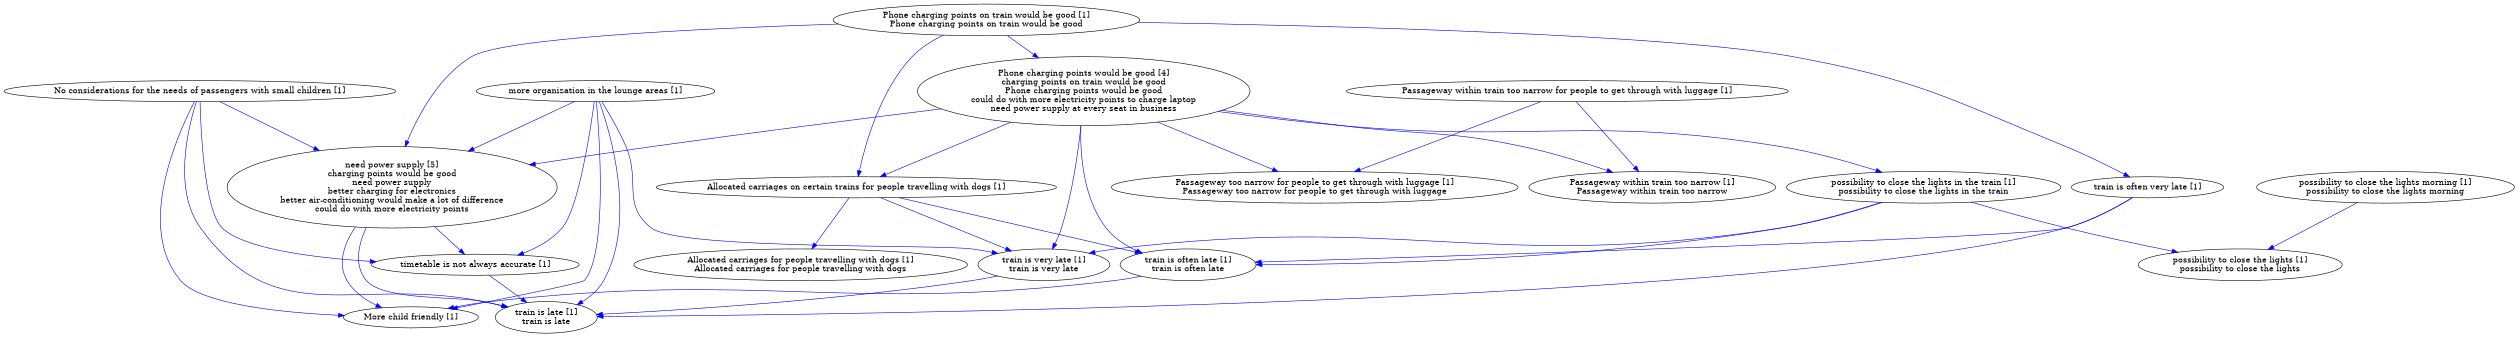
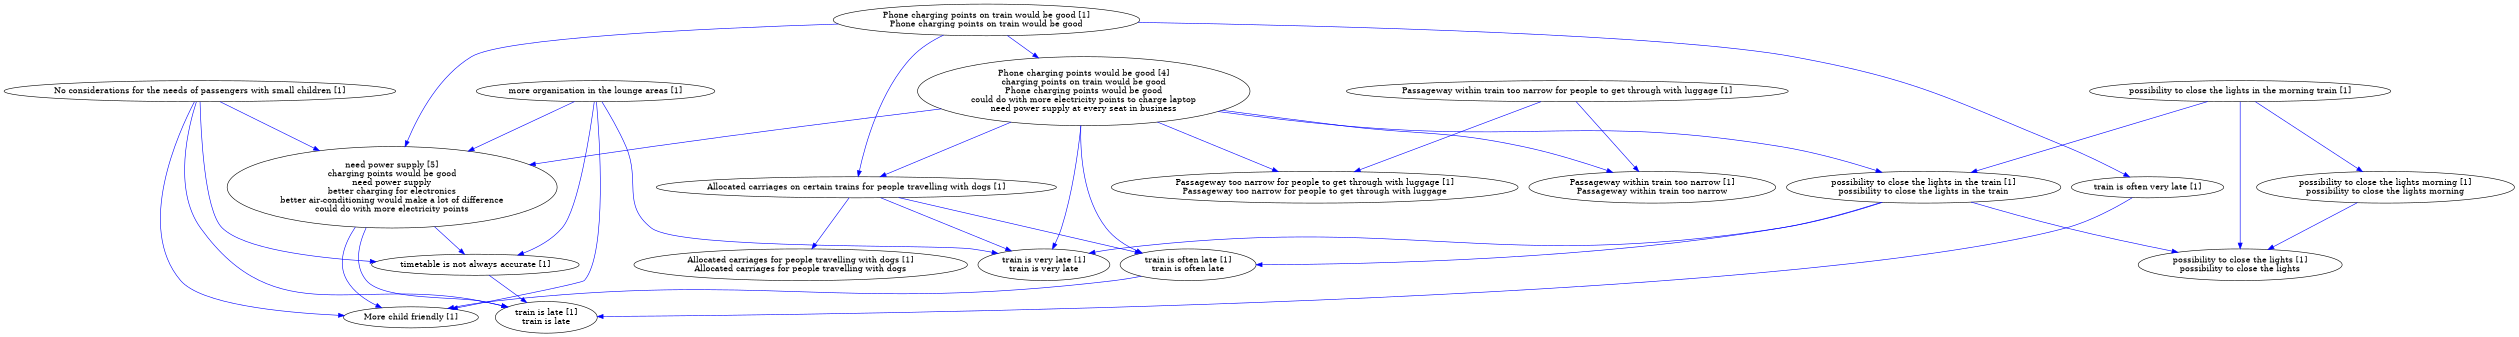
node "possibility to close the lights in the morning train [1]": added
edge "more organization in the lounge areas [1]" -> "train is late [1] train is late": removed
edge "train is often very late [1]" -> "train is often late [1] train is often late": removed
edge "train is very late [1] train is very late" -> "train is late [1] train is late": removed
